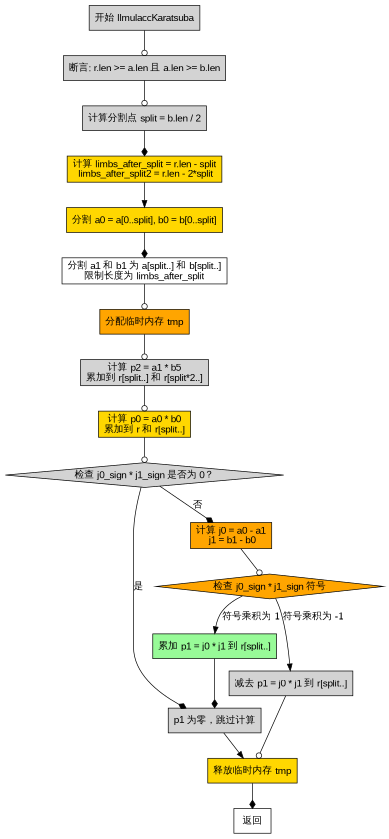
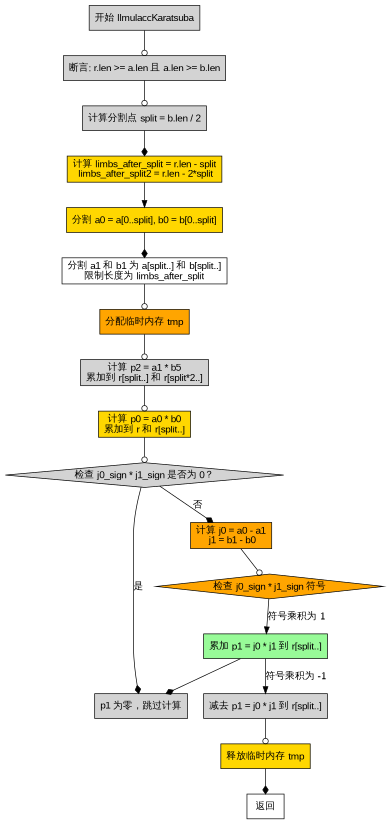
edge "检查 j0_sign * j1_sign 符号" -> "减去 p1 = j0 * j1 到 r[split..]": now "累加 p1 = j0 * j1 到 r[split..]" -> "减去 p1 = j0 * j1 到 r[split..]"
edge "p1 为零，跳过计算" -> "释放临时内存 tmp": removed
